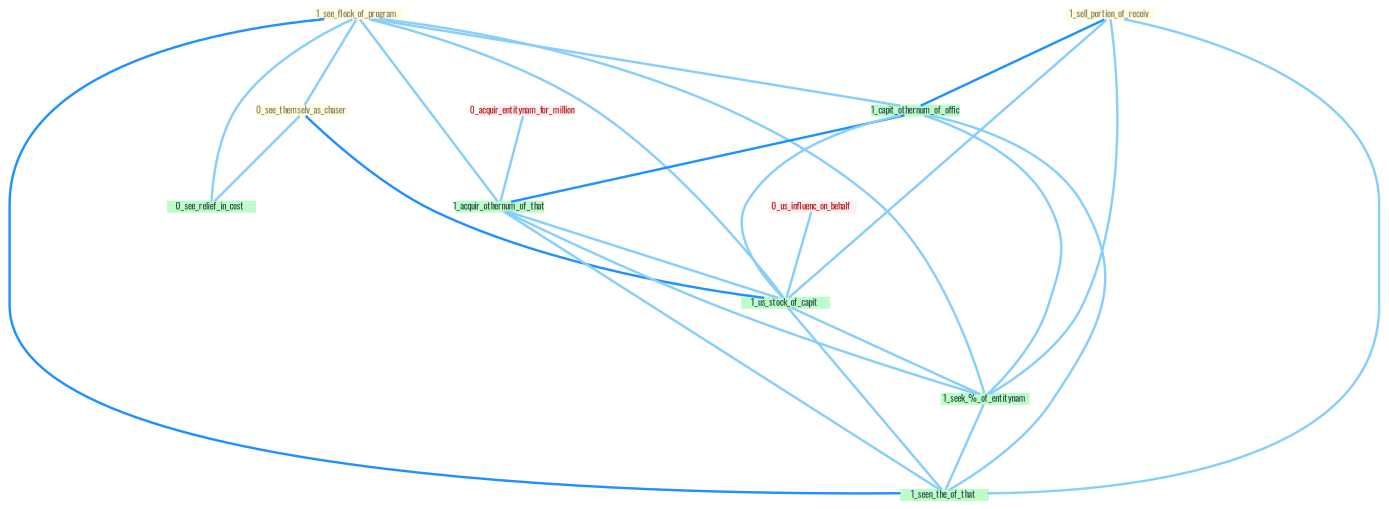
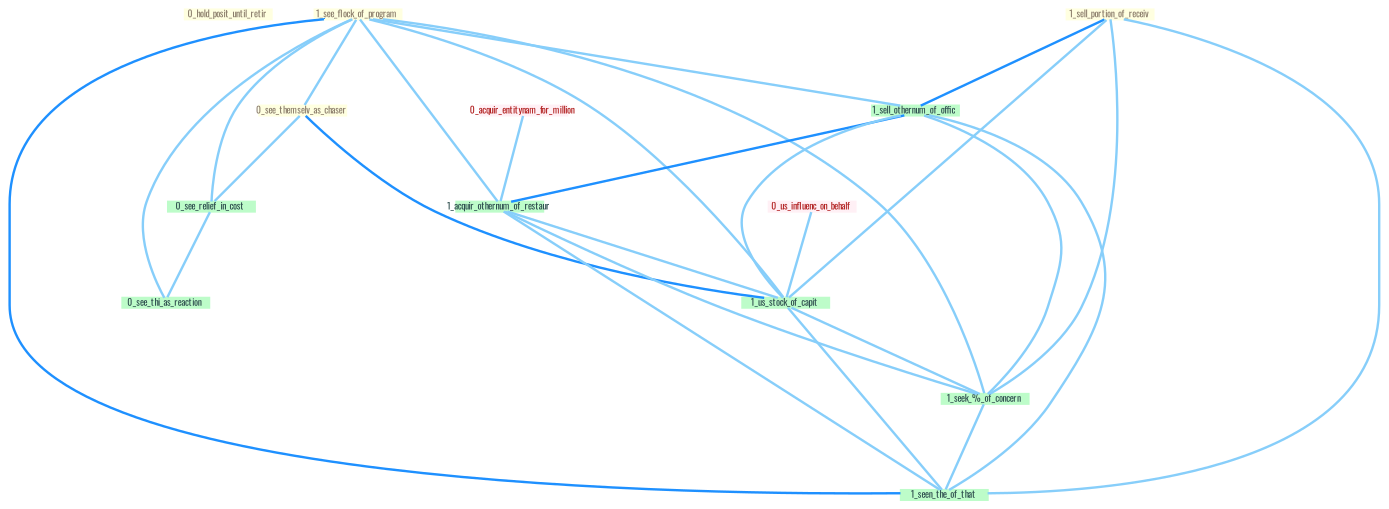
node "0_hold_posit_until_retir": added
node "1_capit_othernum_of_offic": label "1_capit_othernum_of_offic" -> "1_sell_othernum_of_offic"
node "1_acquir_othernum_of_that": label "1_acquir_othernum_of_that" -> "1_acquir_othernum_of_restaur"
node "0_see_thi_as_reaction": added
node "1_seek_%_of_entitynam": label "1_seek_%_of_entitynam" -> "1_seek_%_of_concern"
